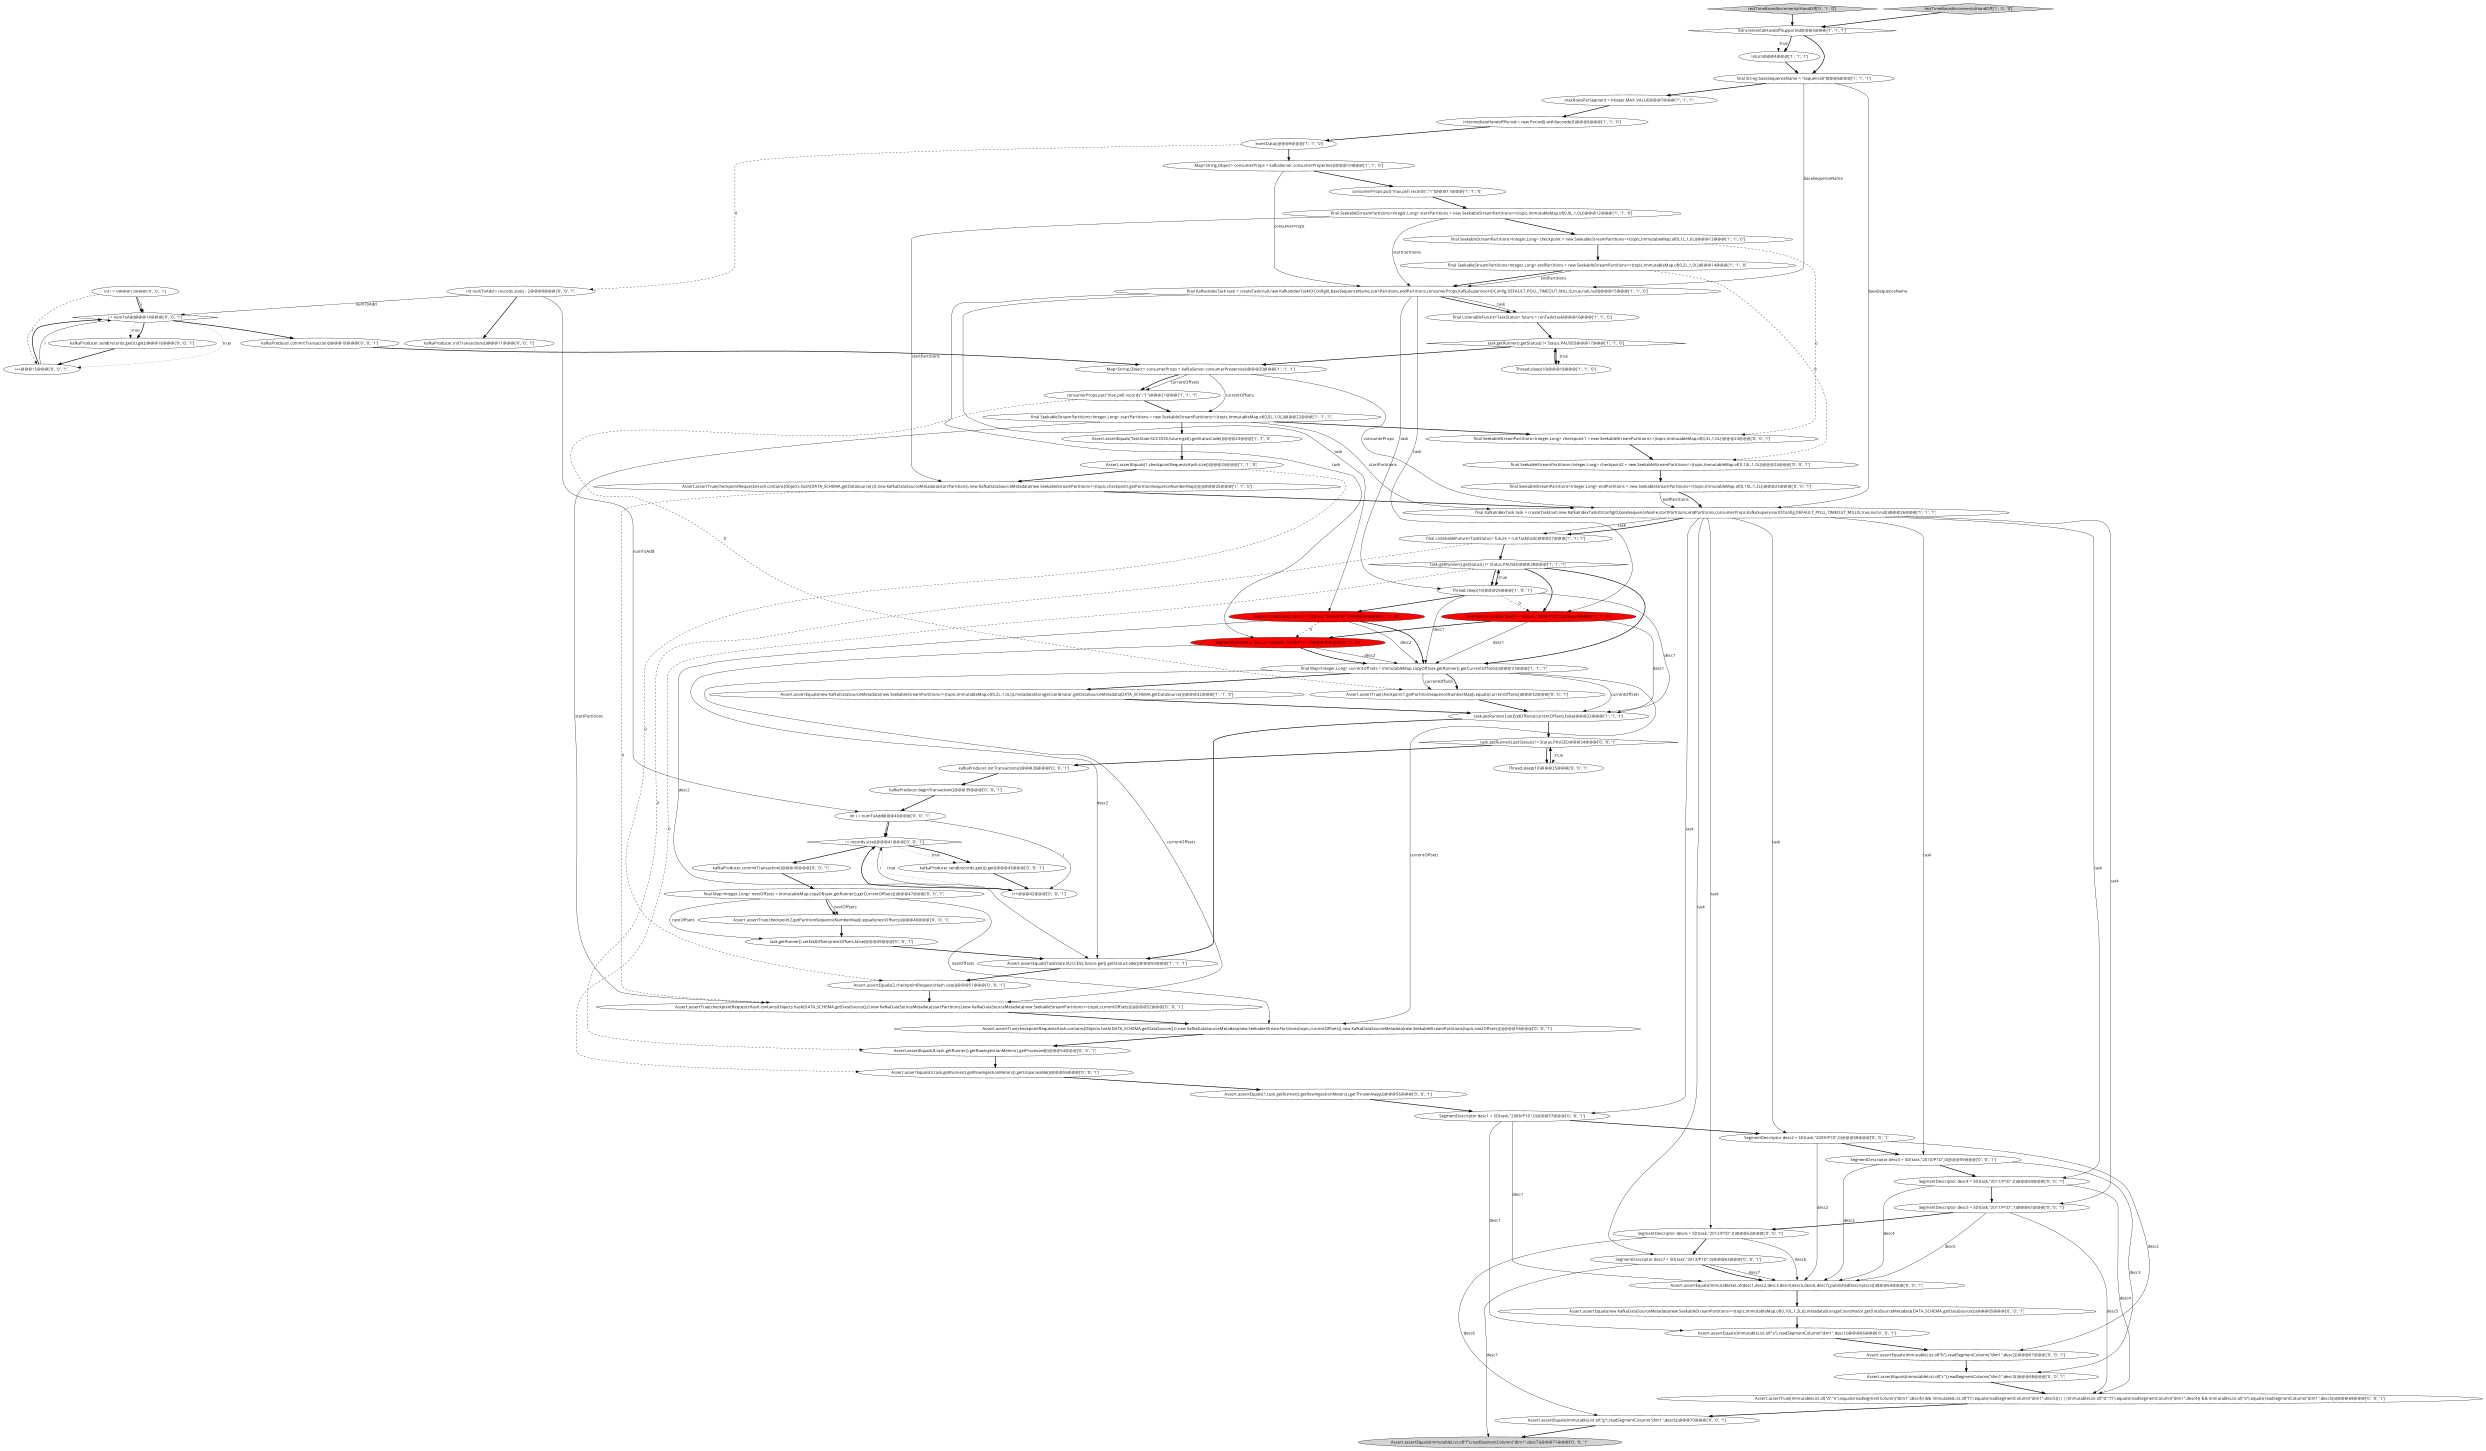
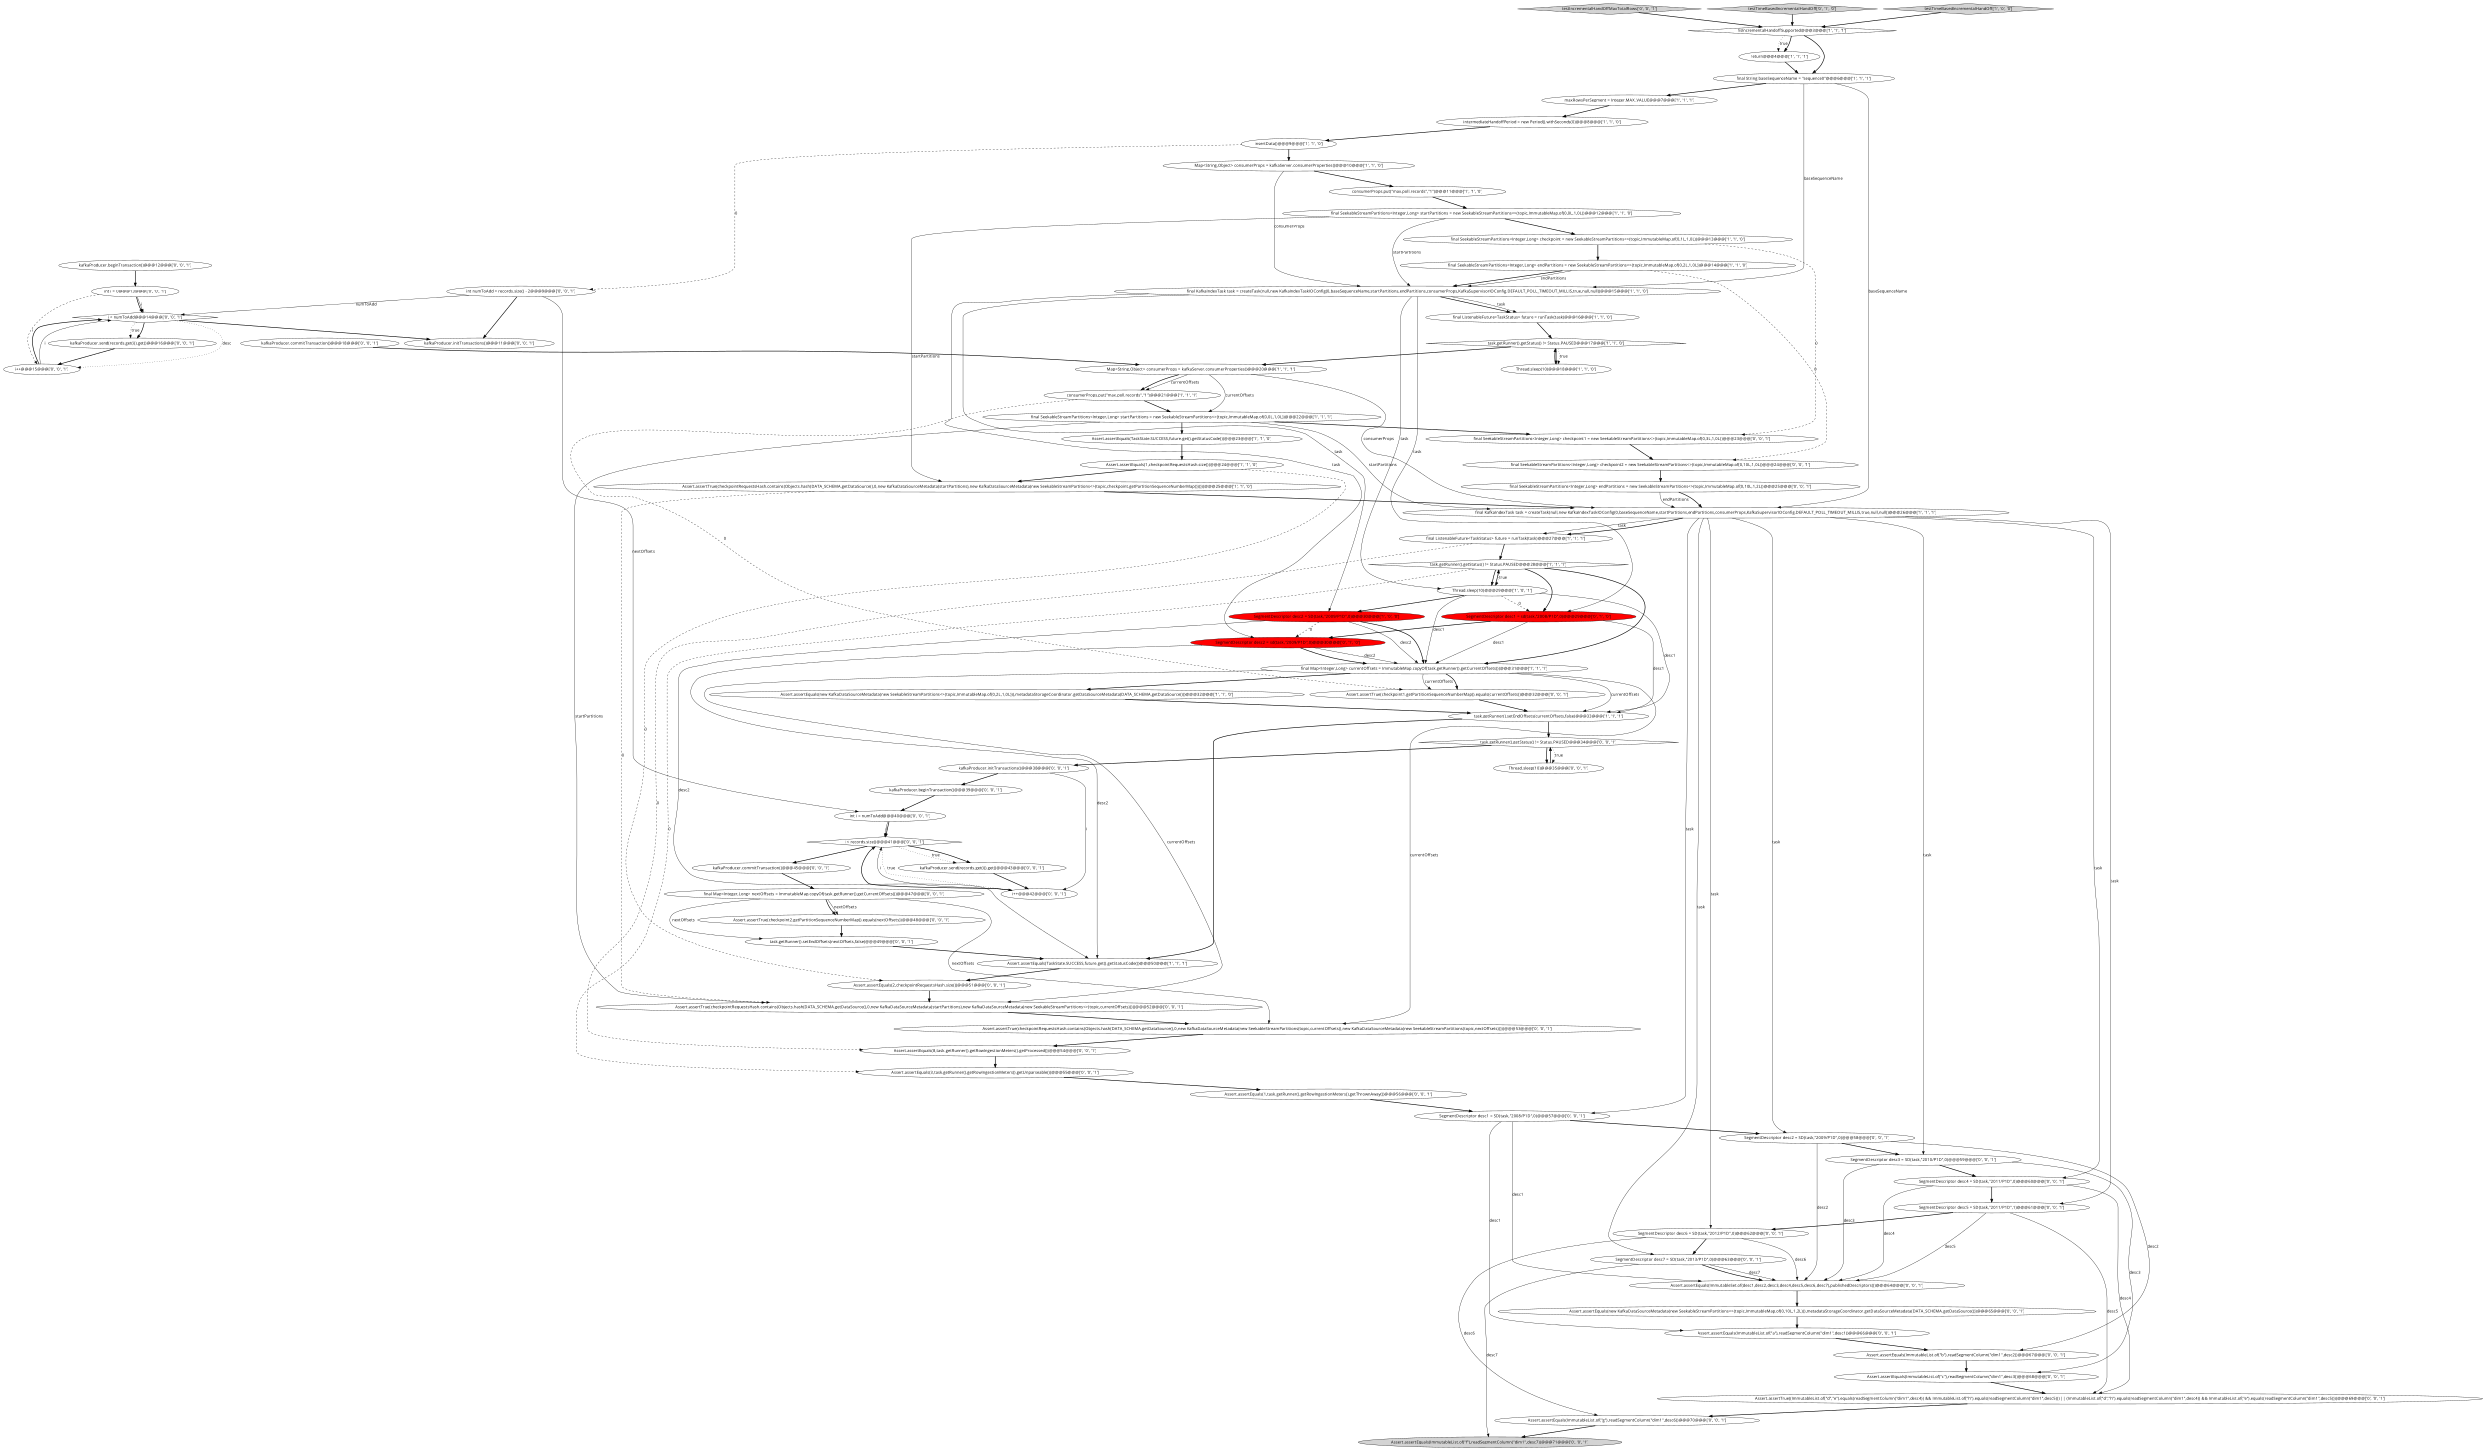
node "testIncrementalHandOffMaxTotalRows['0', '0', '1']": added
node "kafkaProducer.beginTransaction()@@@12@@@['0', '0', '1']": added
edge "i < numToAdd@@@14@@@['0', '0', '1']" -> "kafkaProducer.commitTransaction()@@@18@@@['0', '0', '1']": now "i < numToAdd@@@14@@@['0', '0', '1']" -> "kafkaProducer.initTransactions()@@@11@@@['0', '0', '1']"
edge "i < numToAdd@@@14@@@['0', '0', '1']" -> "i++@@@15@@@['0', '0', '1']": label "true" -> "desc"
edge "int numToAdd = records.size() - 2@@@9@@@['0', '0', '1']" -> "int i = numToAdd@@@40@@@['0', '0', '1']": label "numToAdd" -> "nextOffsets"
edge "int i = numToAdd@@@40@@@['0', '0', '1']" -> "i++@@@42@@@['0', '0', '1']": now "kafkaProducer.initTransactions()@@@38@@@['0', '0', '1']" -> "i++@@@42@@@['0', '0', '1']"
